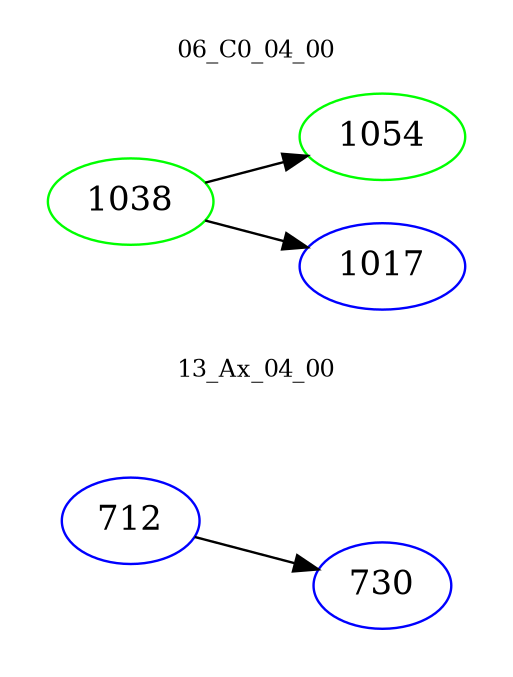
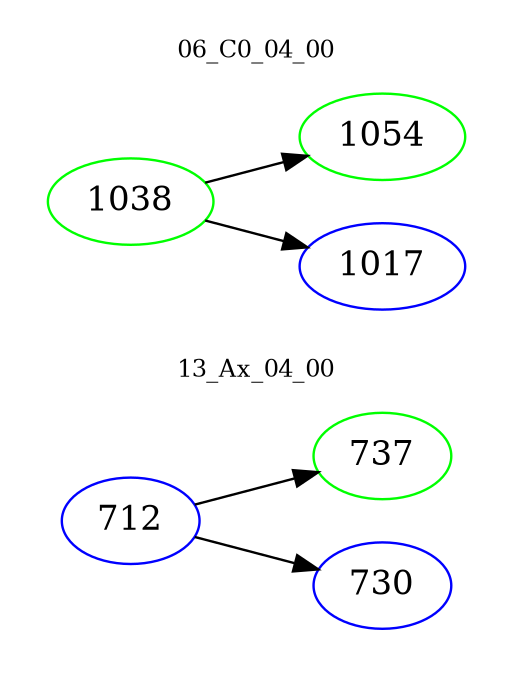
node "737": added
